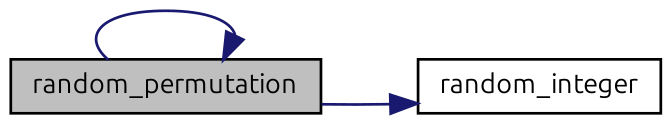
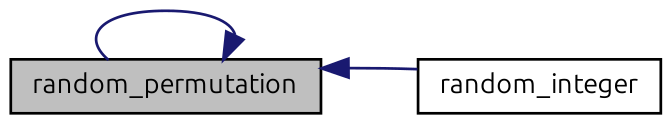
edge "random_permutation" -> "random_integer": reversed
